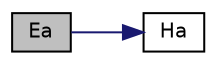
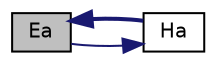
edge "Ha" -> "Ea": added
